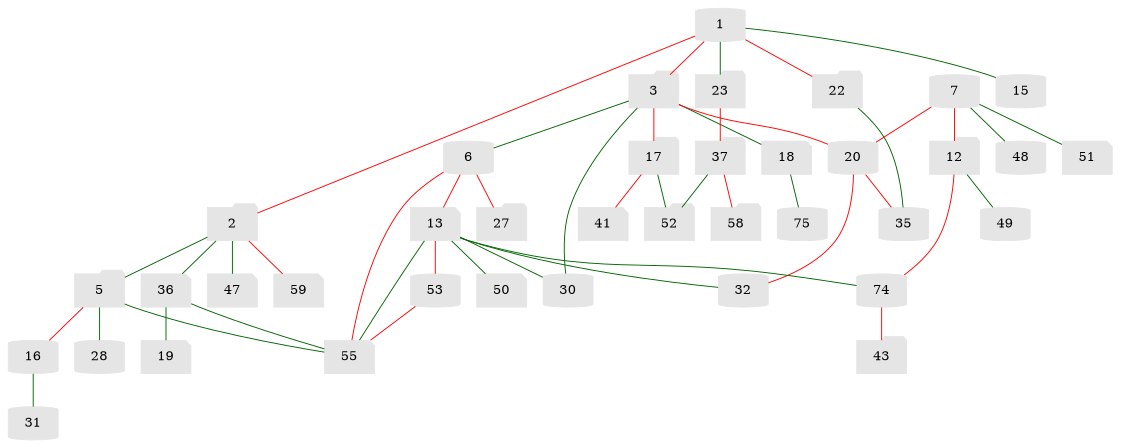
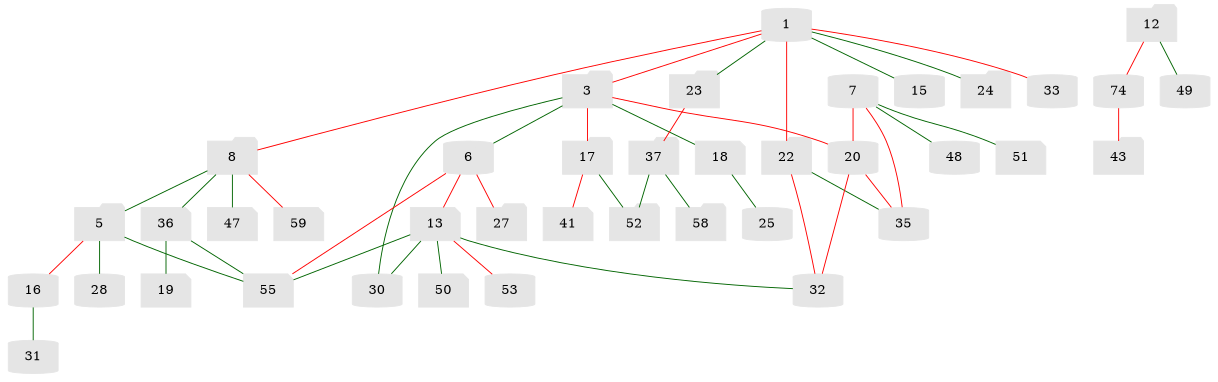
node "24": added
node "33": added
edge "7" -- "12": now "7" -- "35"
edge "37" -- "58": color red -> darkgreen
node "2": label "2" -> "8"
node "75": label "75" -> "25"
edge "22" -- "32": added
edge "13" -- "74": removed
edge "53" -- "55": removed
